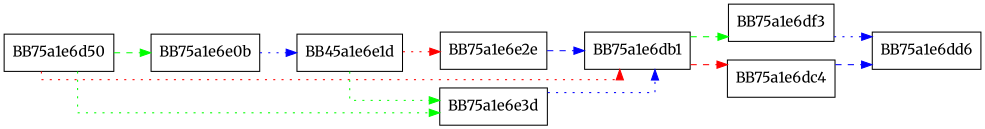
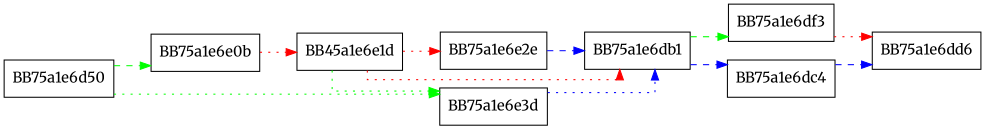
edge "BB75a1e6df3" -> "BB75a1e6dd6": color blue -> red
edge "BB75a1e6e0b" -> "BB45a1e6e1d": color blue -> red
edge "BB75a1e6db1" -> "BB75a1e6dc4": color red -> blue
edge "BB75a1e6d50" -> "BB75a1e6db1": now "BB45a1e6e1d" -> "BB75a1e6db1"
